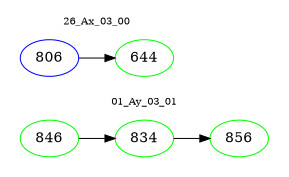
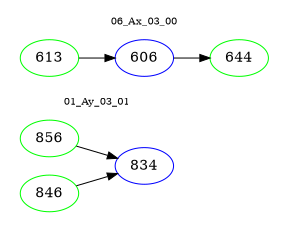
cluster "26_Ax_03_00": label "26_Ax_03_00" -> "06_Ax_03_00"
node "806": label "806" -> "606"
node "613": added
node "834": color green -> blue
edge "834" -> "856": reversed
